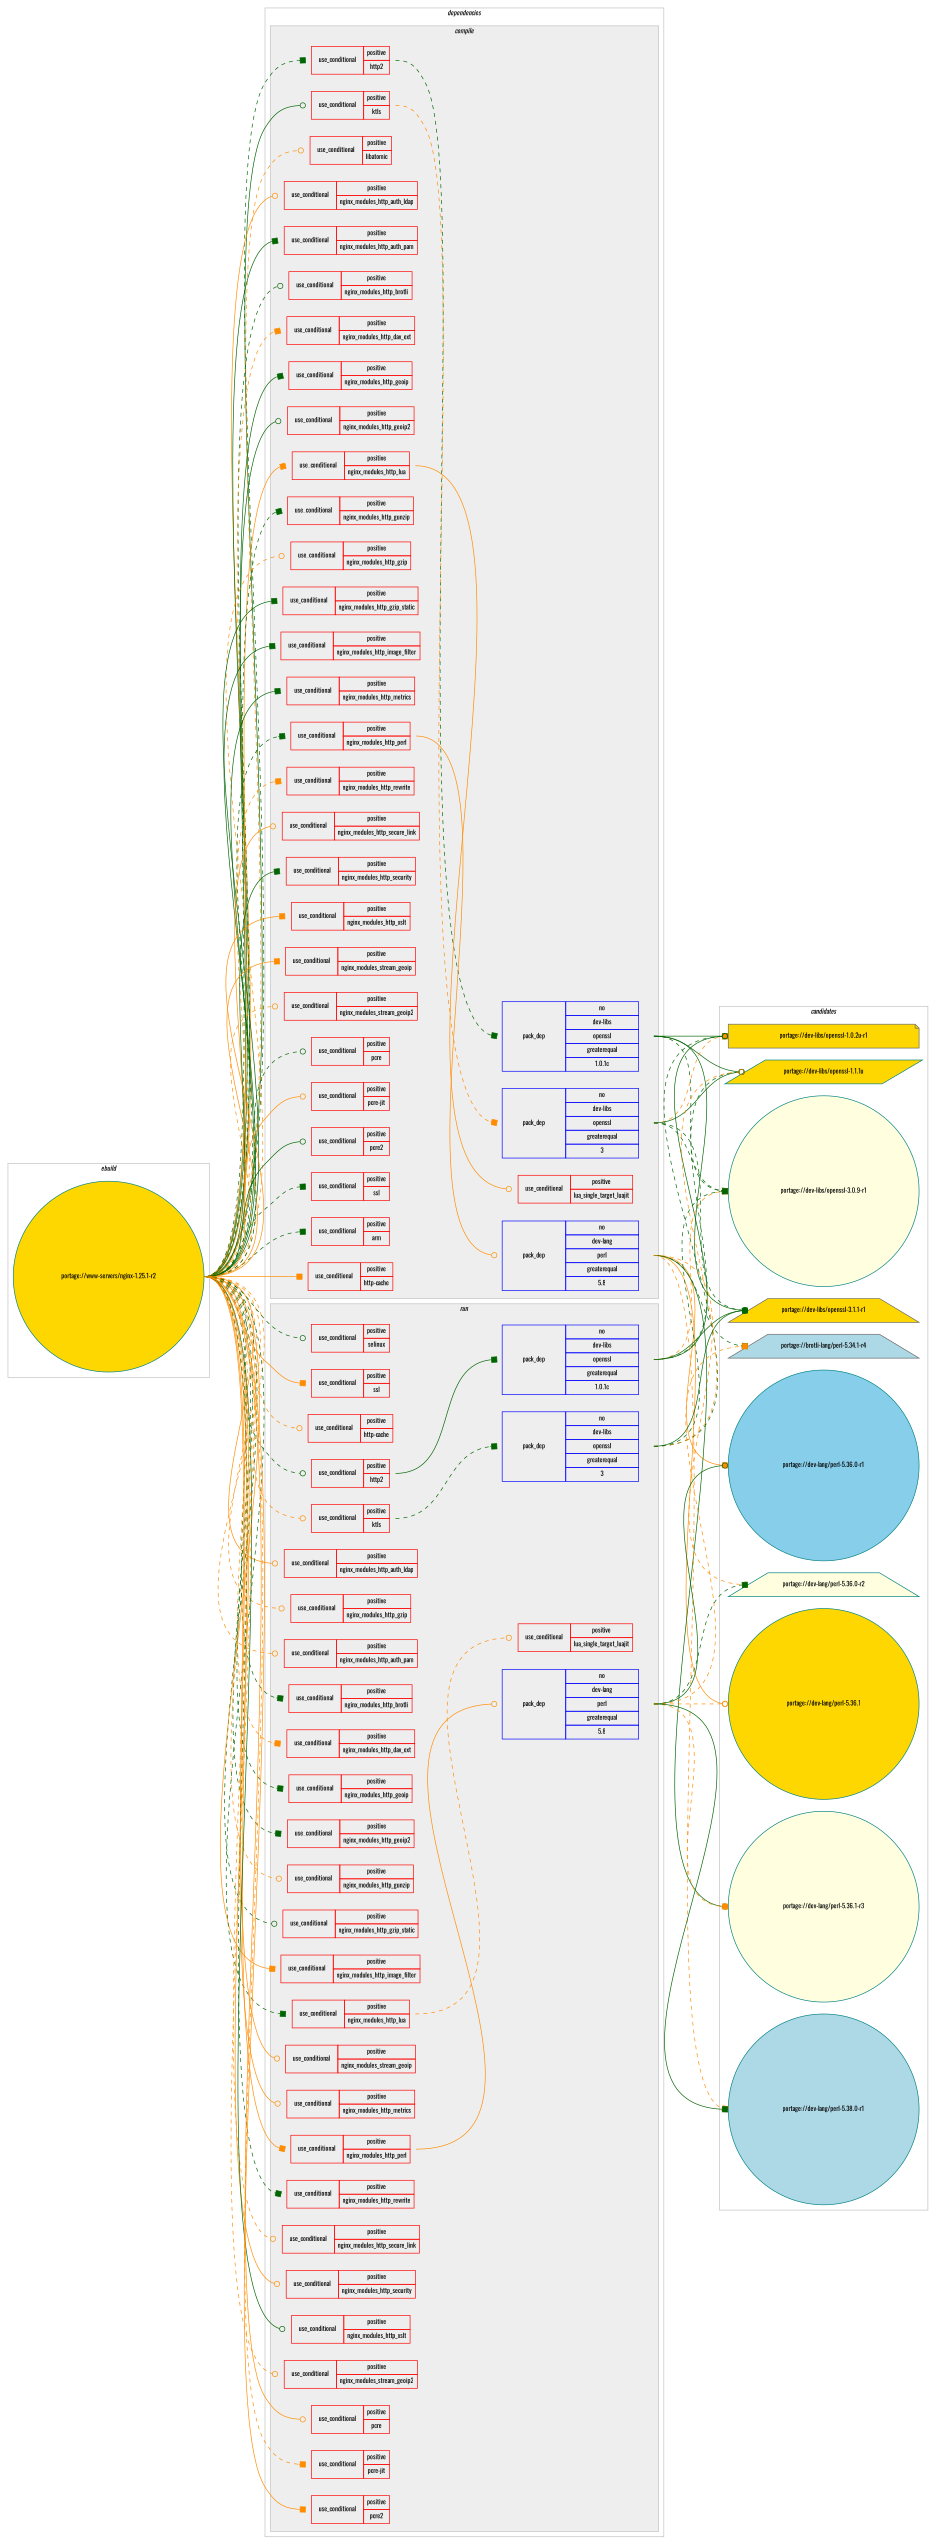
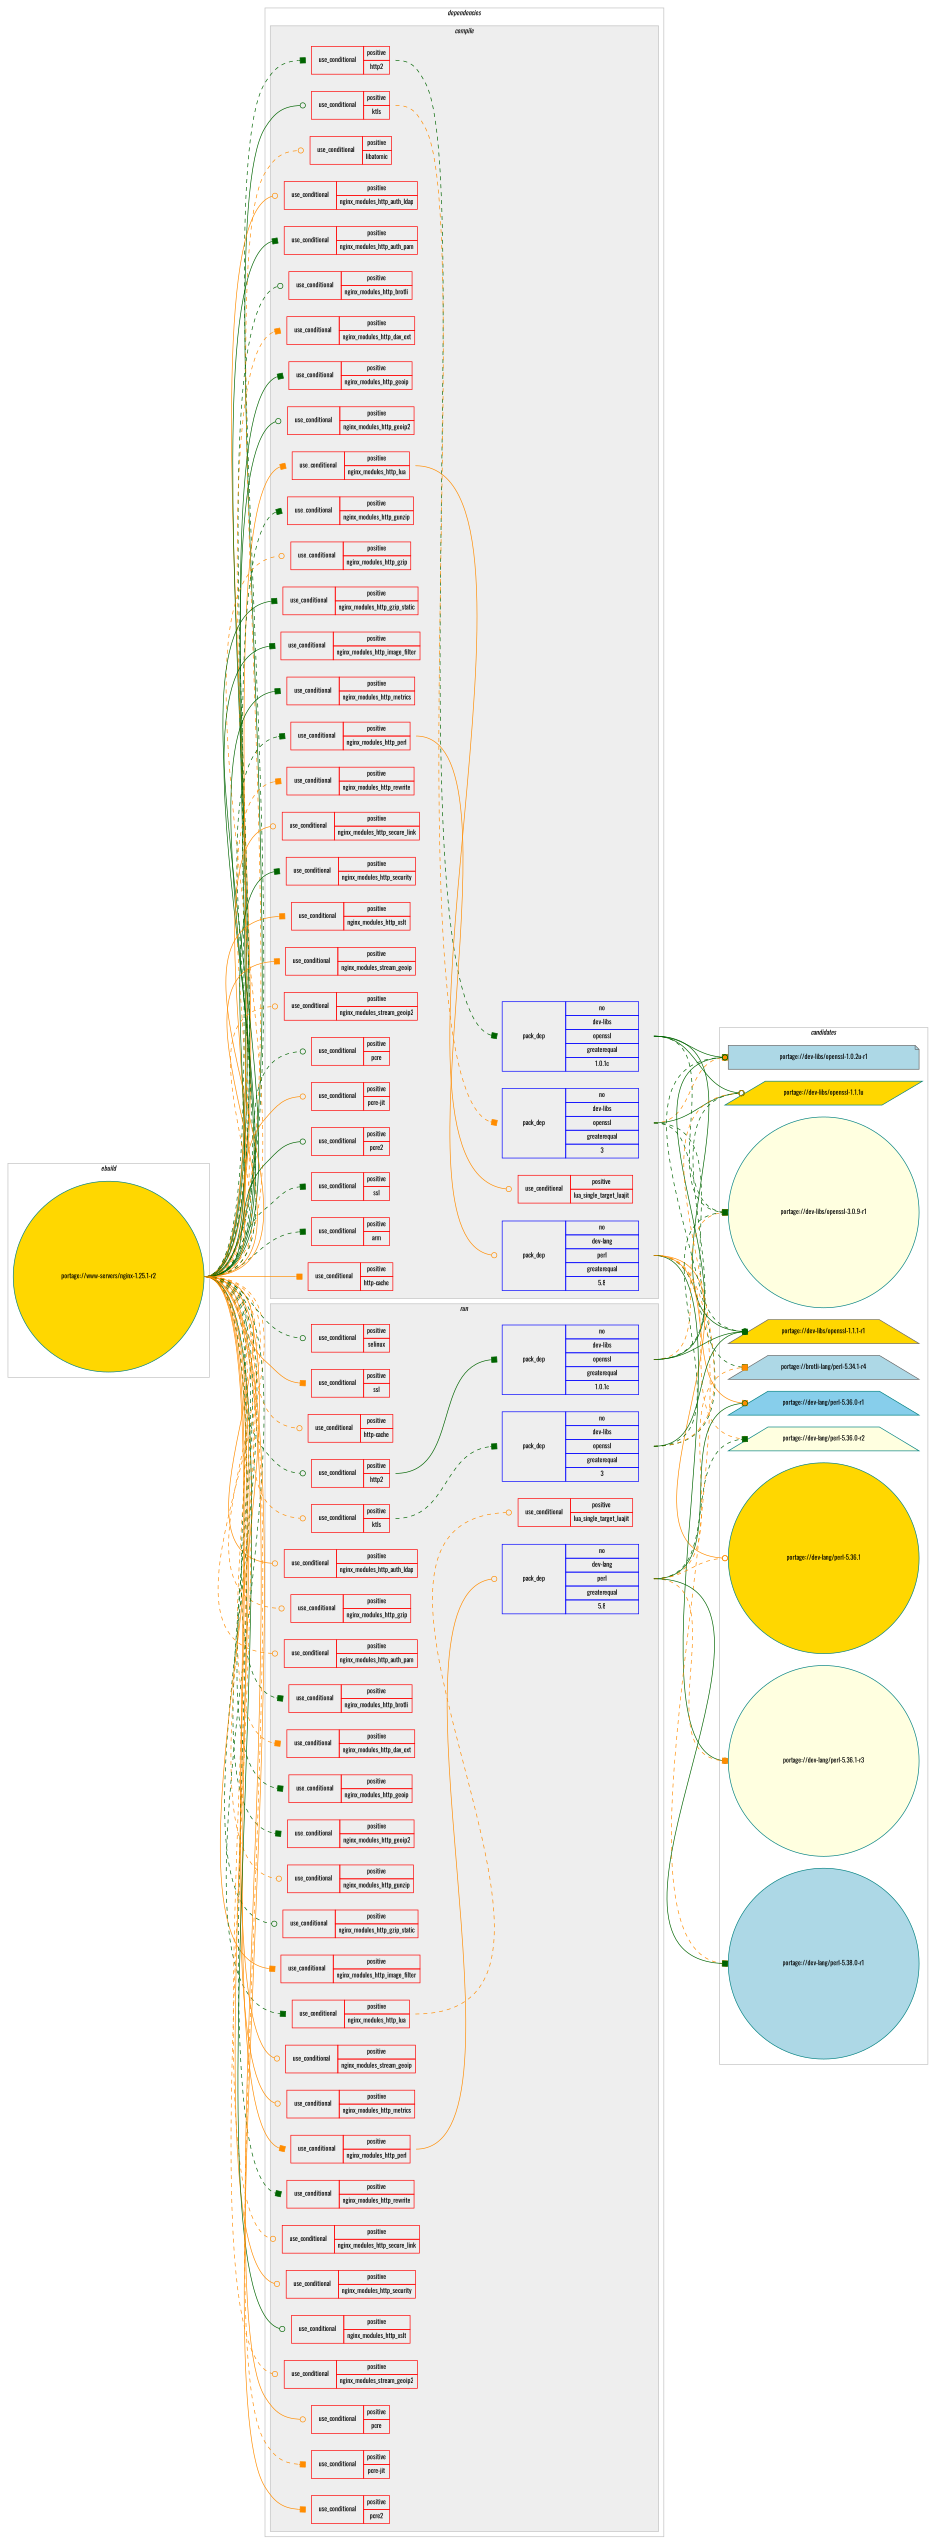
node "portage://dev-libs/openssl-1.0.2u-r1": fillcolor gold -> lightblue
node "portage://dev-libs/openssl-3.1.1-r1": label "portage://dev-libs/openssl-3.1.1-r1" -> "portage://dev-libs/openssl-1.1.1-r1"
node "portage://dev-lang/perl-5.36.0-r1": shape circle -> trapezium
